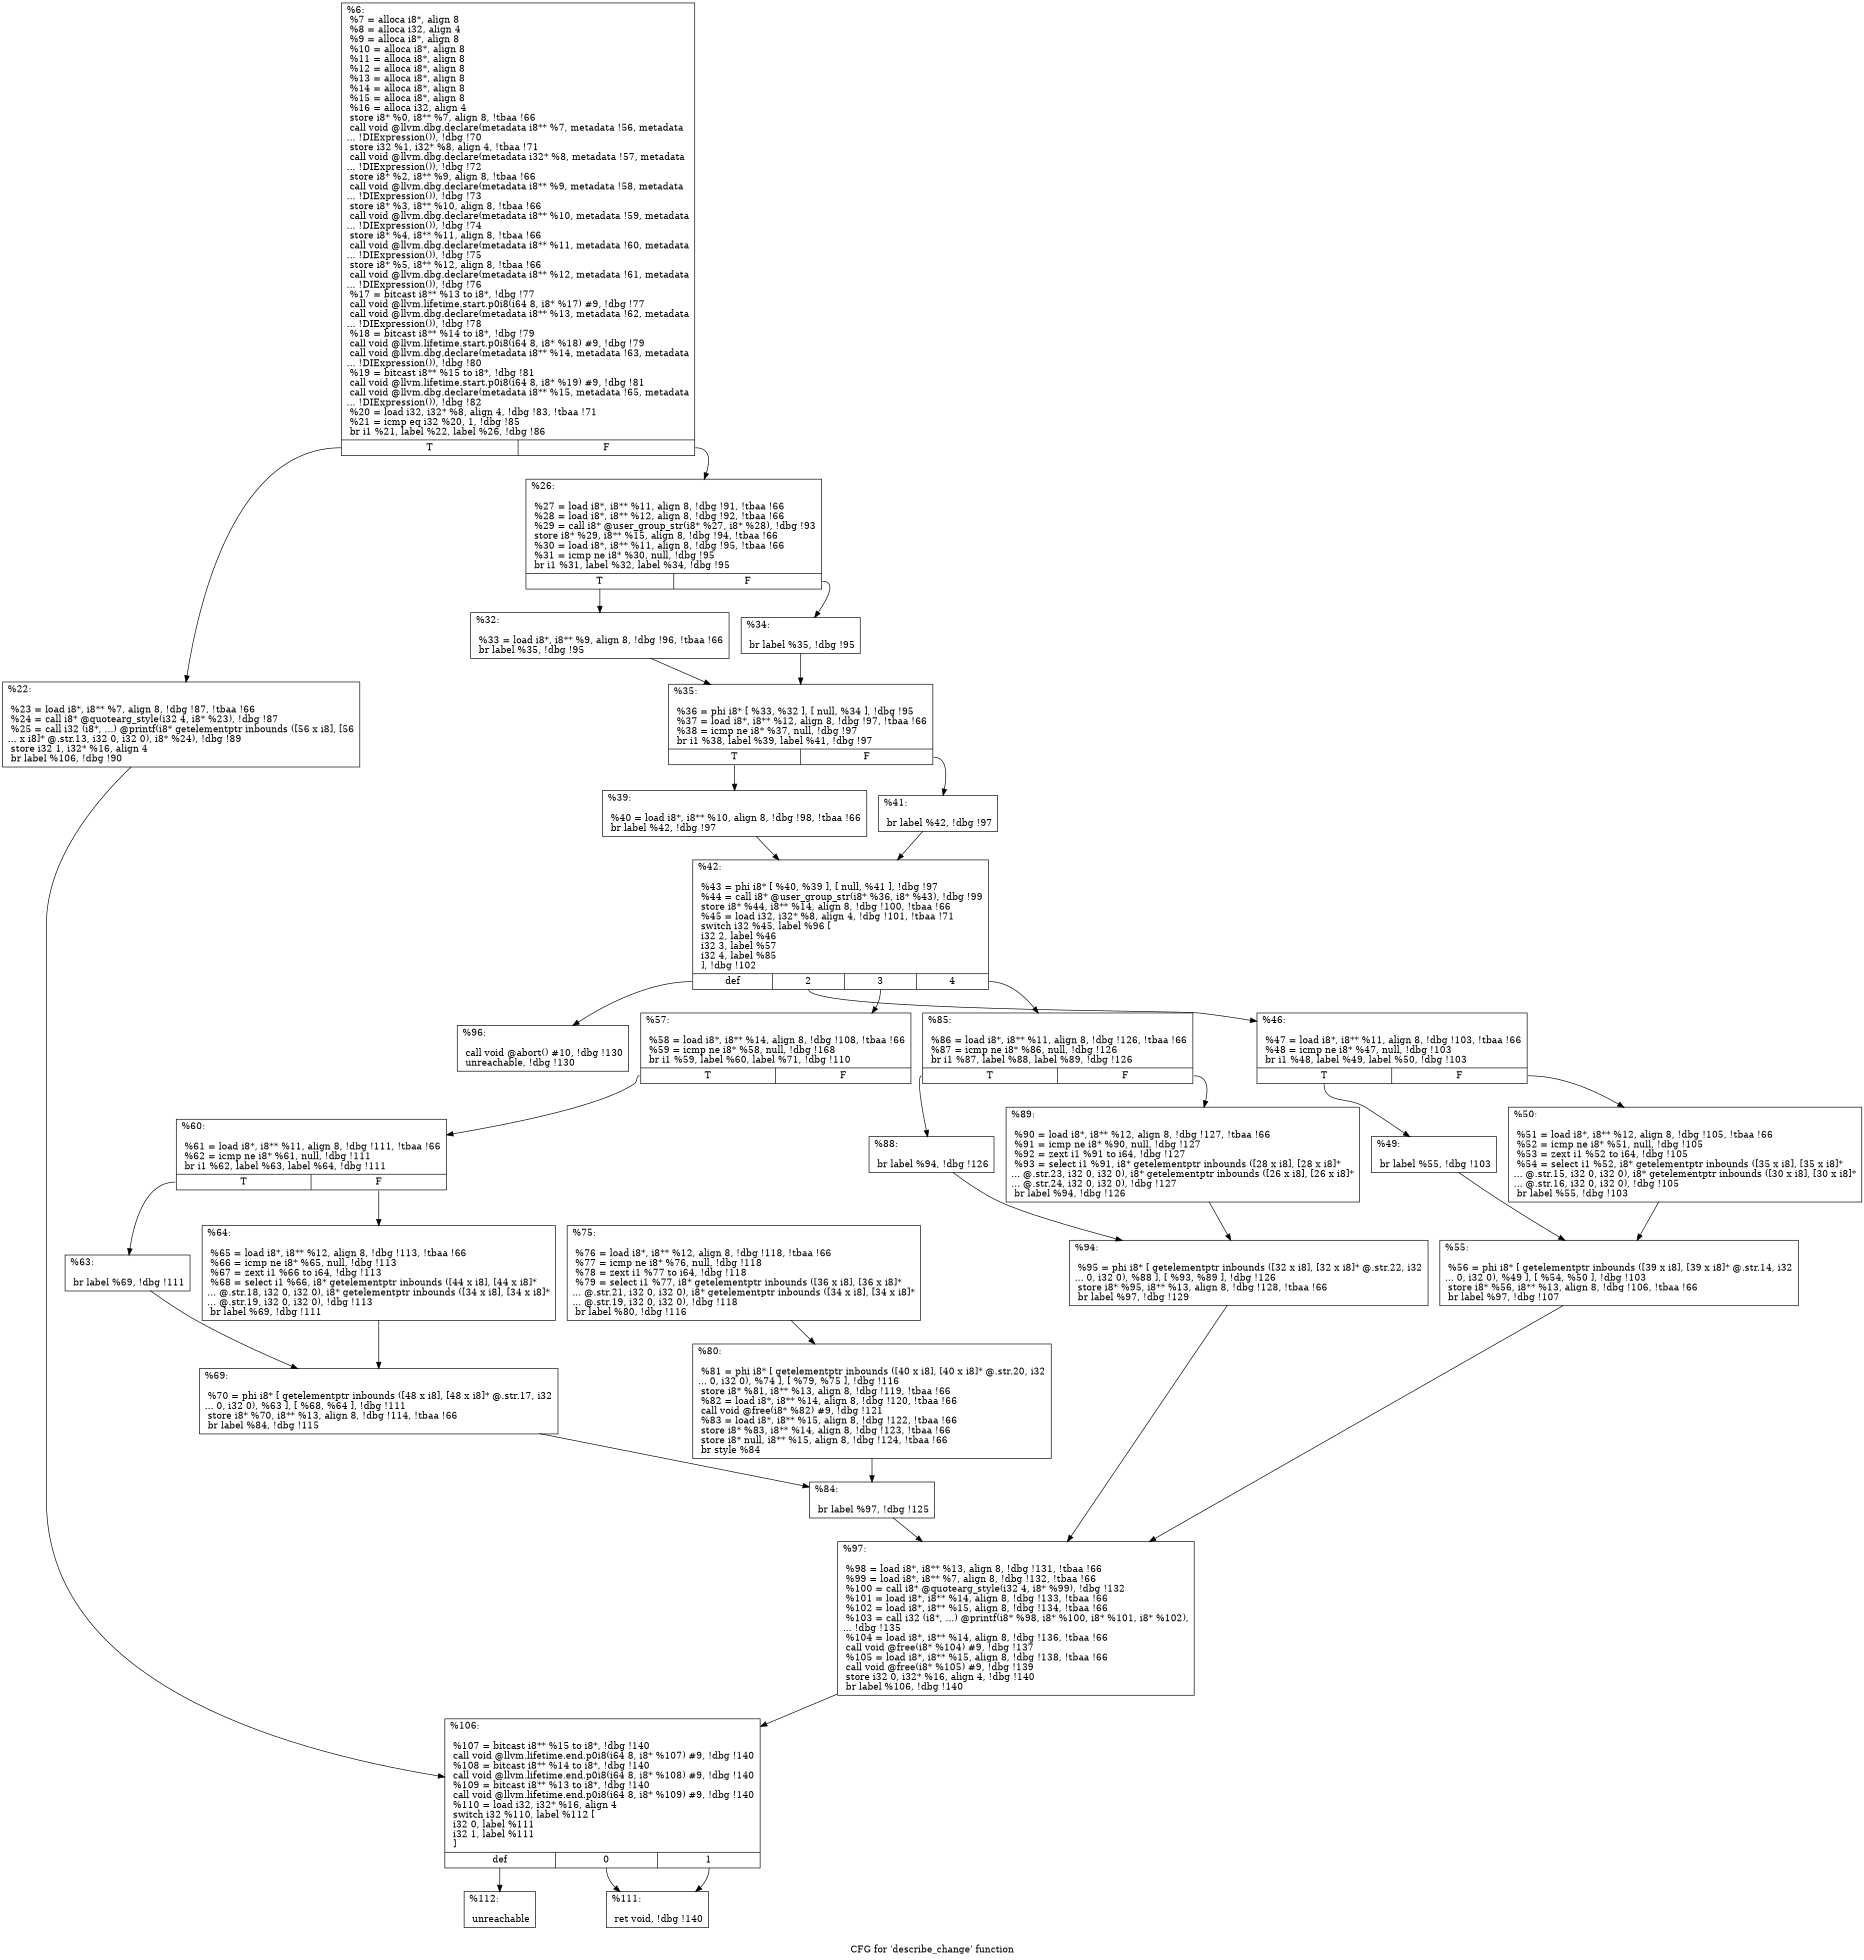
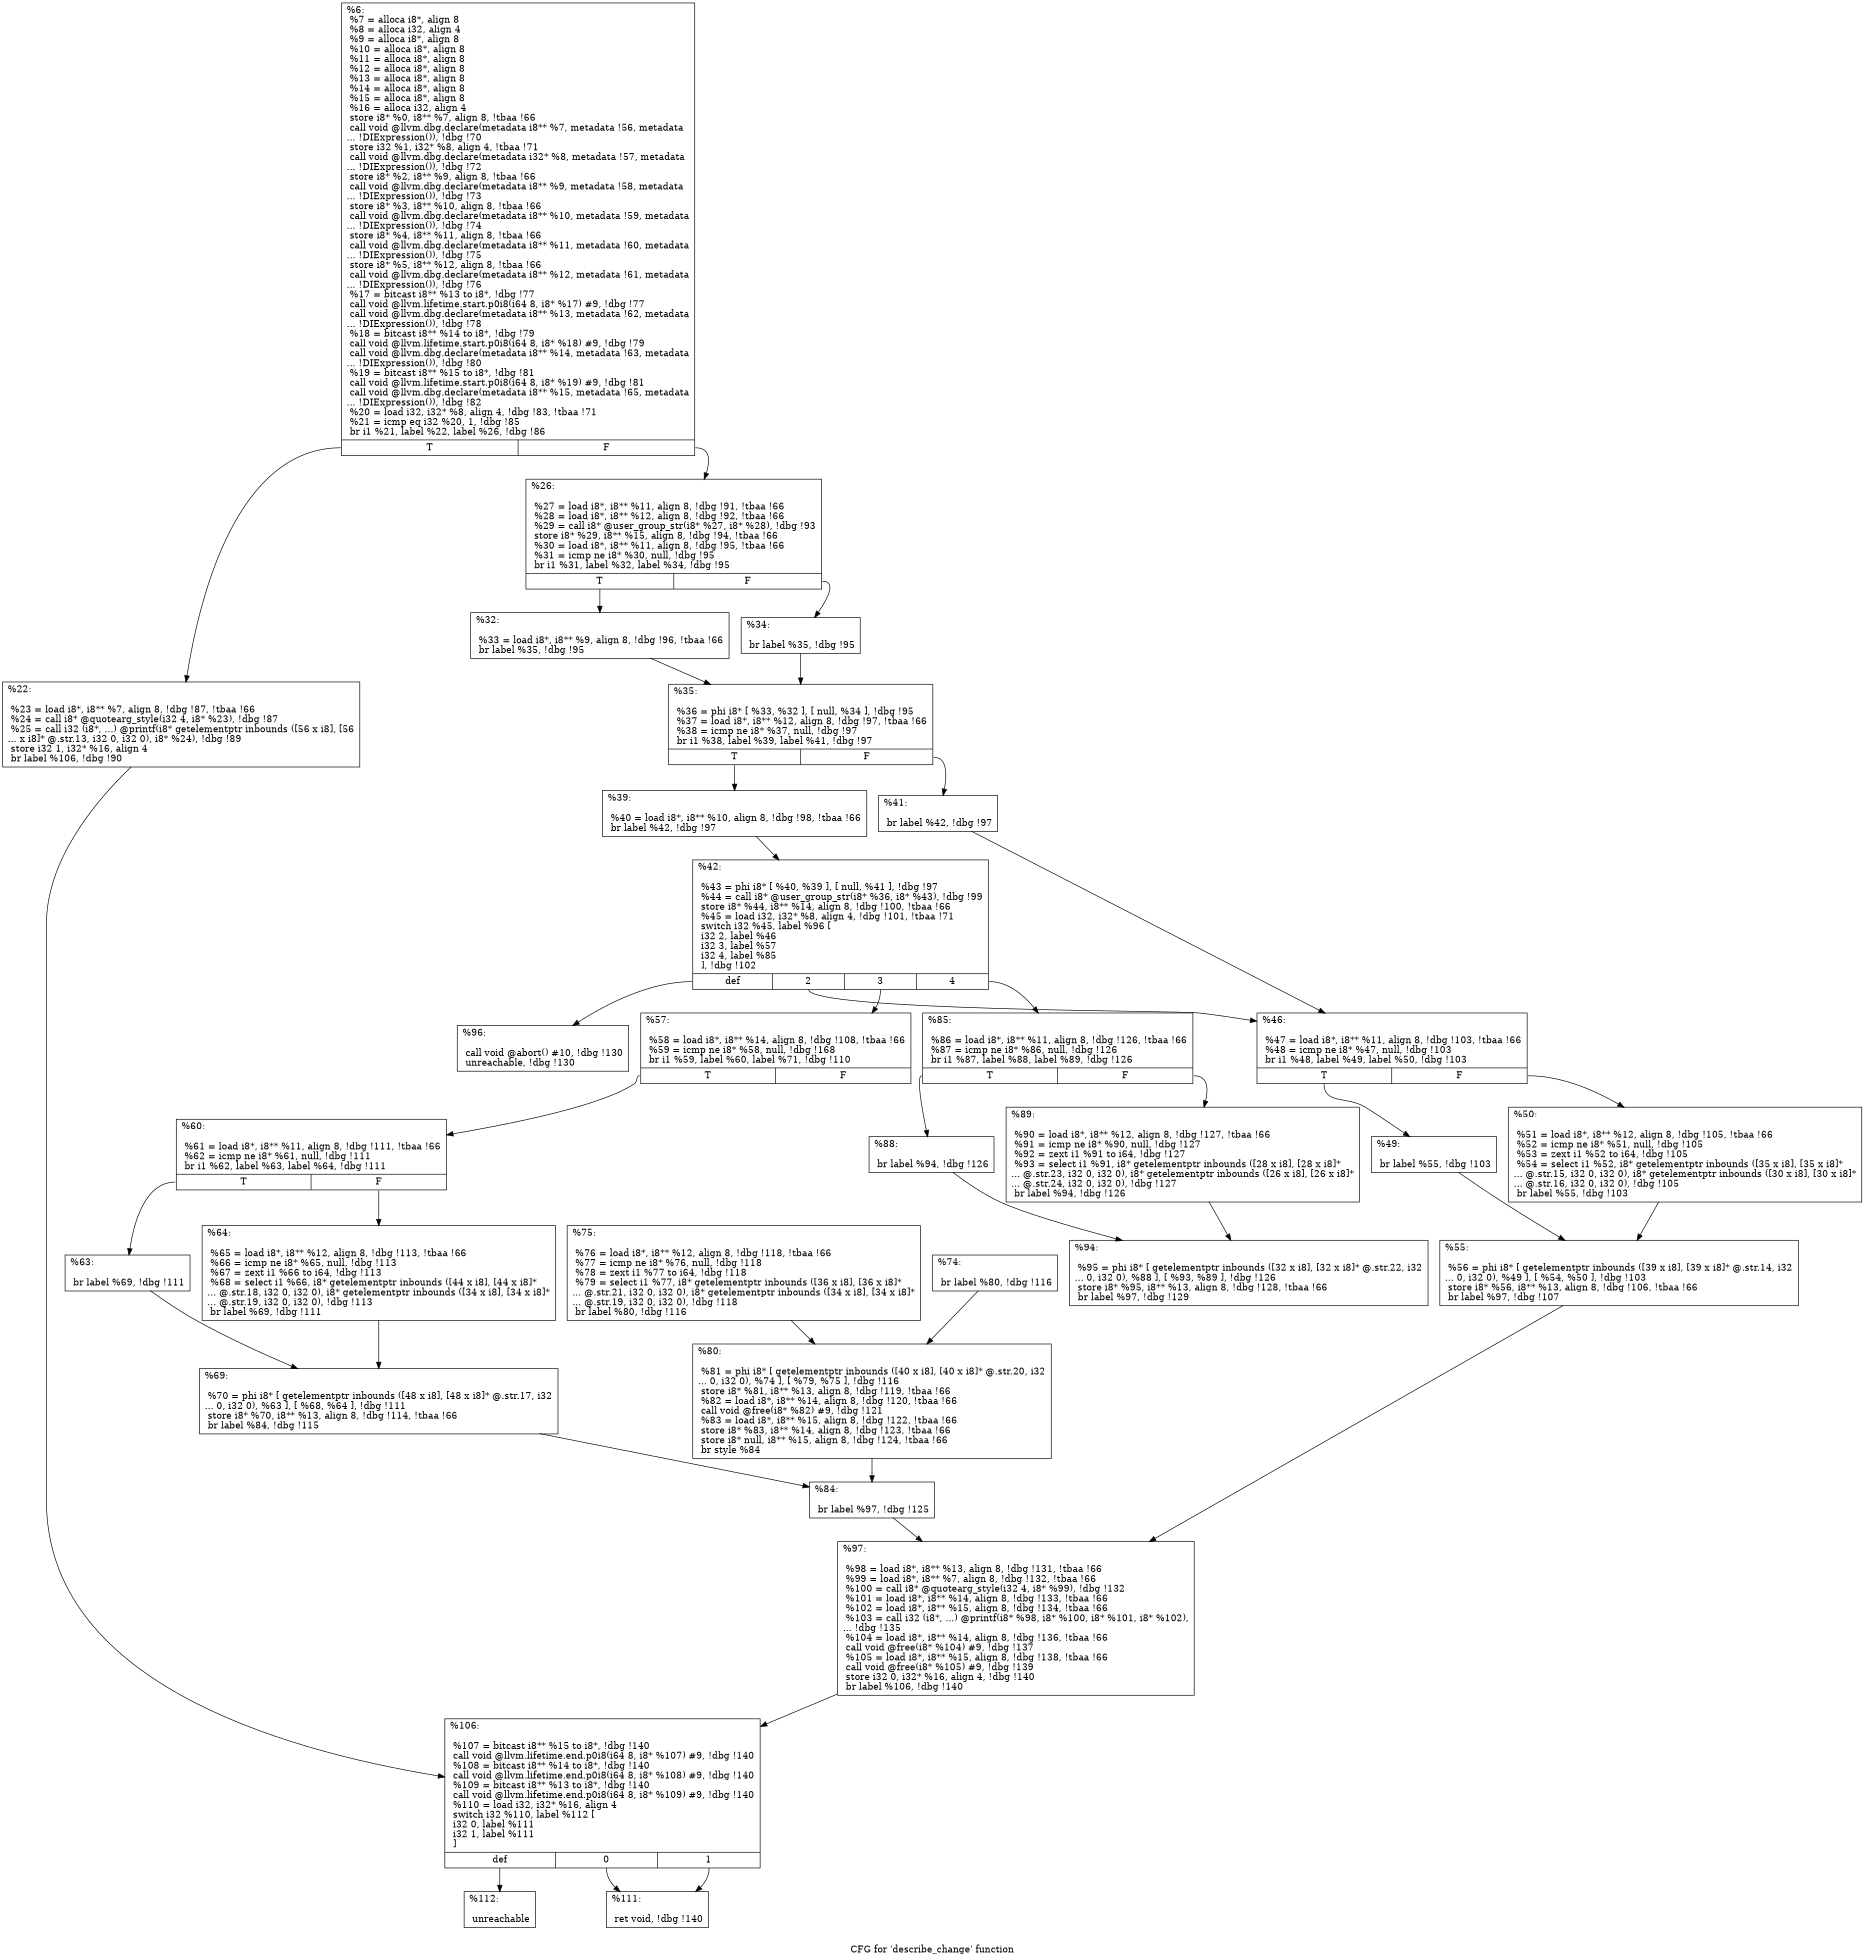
edge "%41:" -> "%42:": now "%41:" -> "%46:"
node "%74:": added
edge "%94:" -> "%97:": removed
